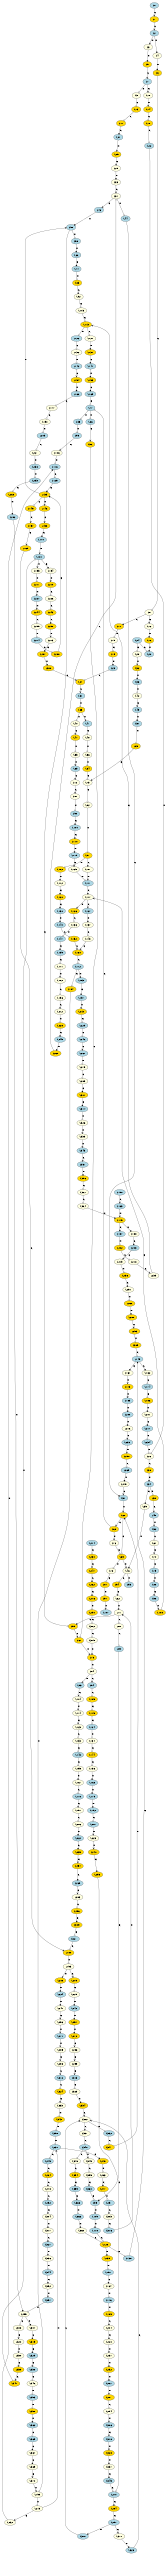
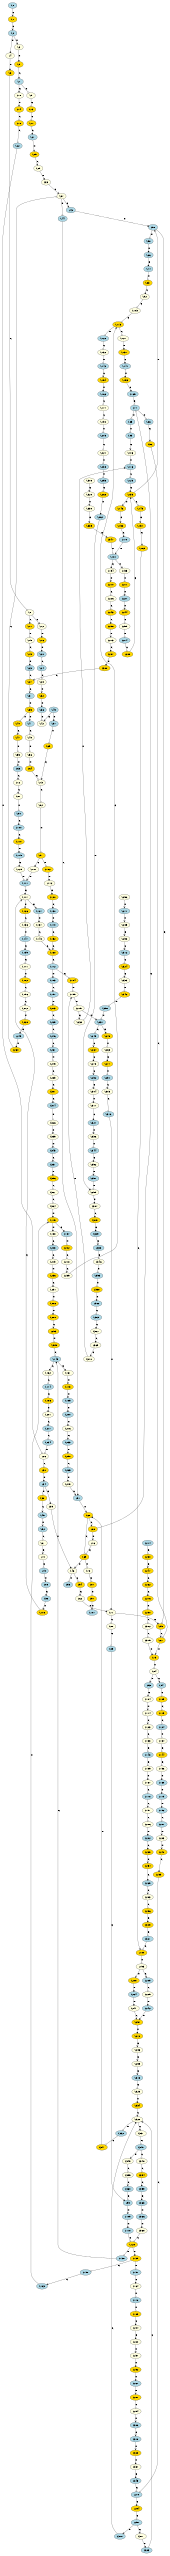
edge "S24" -> "S20": reversed
edge "S42" -> "S49": reversed
node "S40": fillcolor lightyellow -> gold
node "S182": fillcolor lightyellow -> gold
node "S209": fillcolor gold -> lightblue
edge "S241" -> "S256": now "S241" -> "S257"
edge "S139" -> "S150": added, label "G"
edge "S295" -> "S308": removed, label "C"
